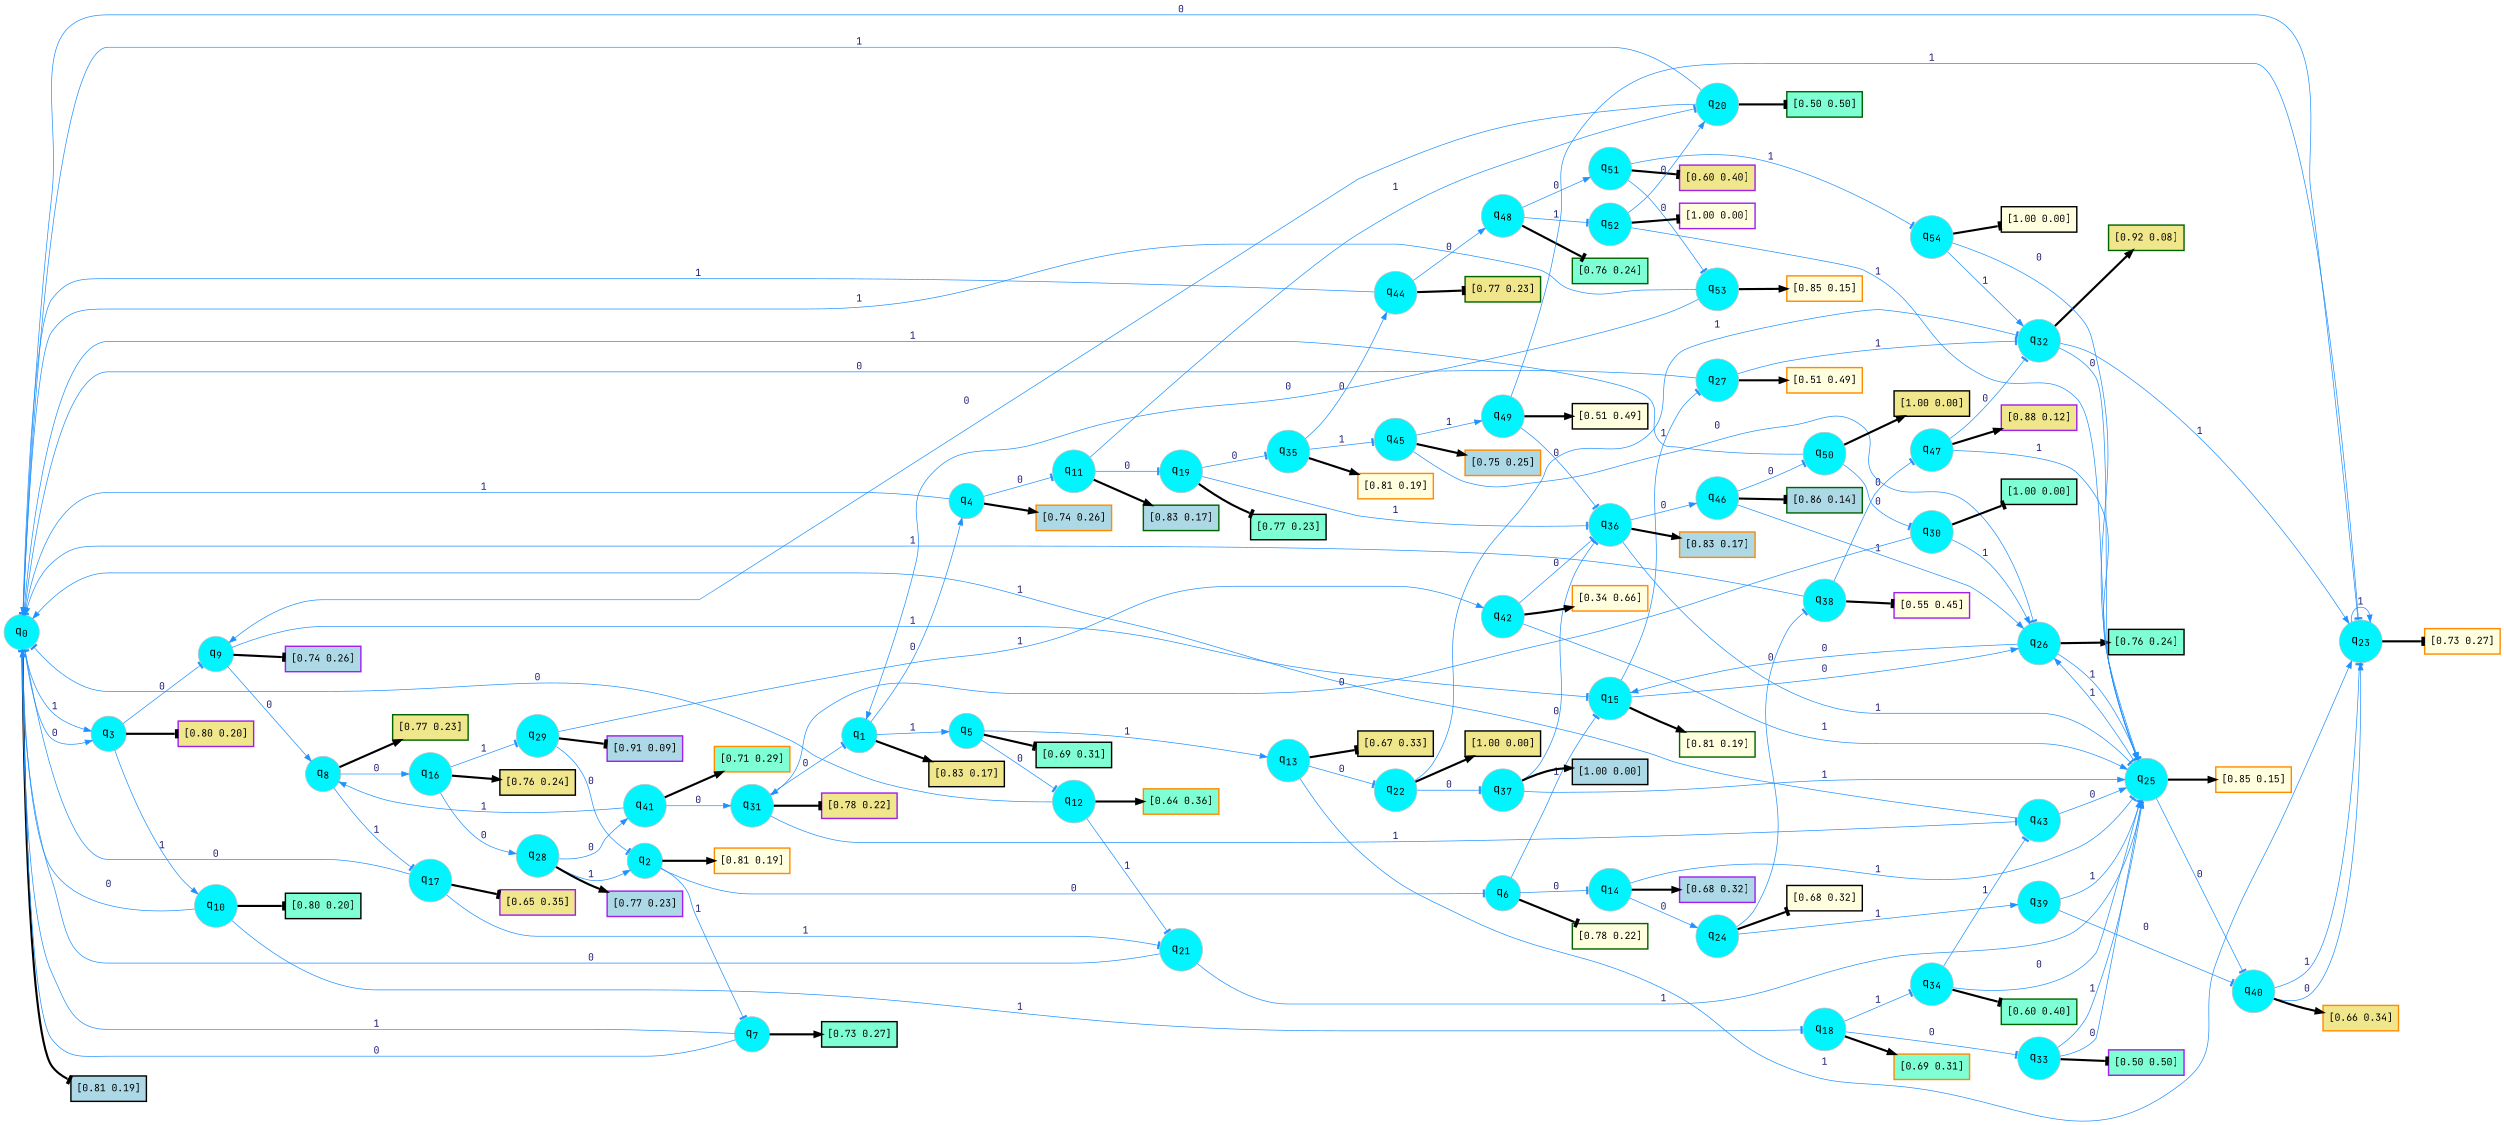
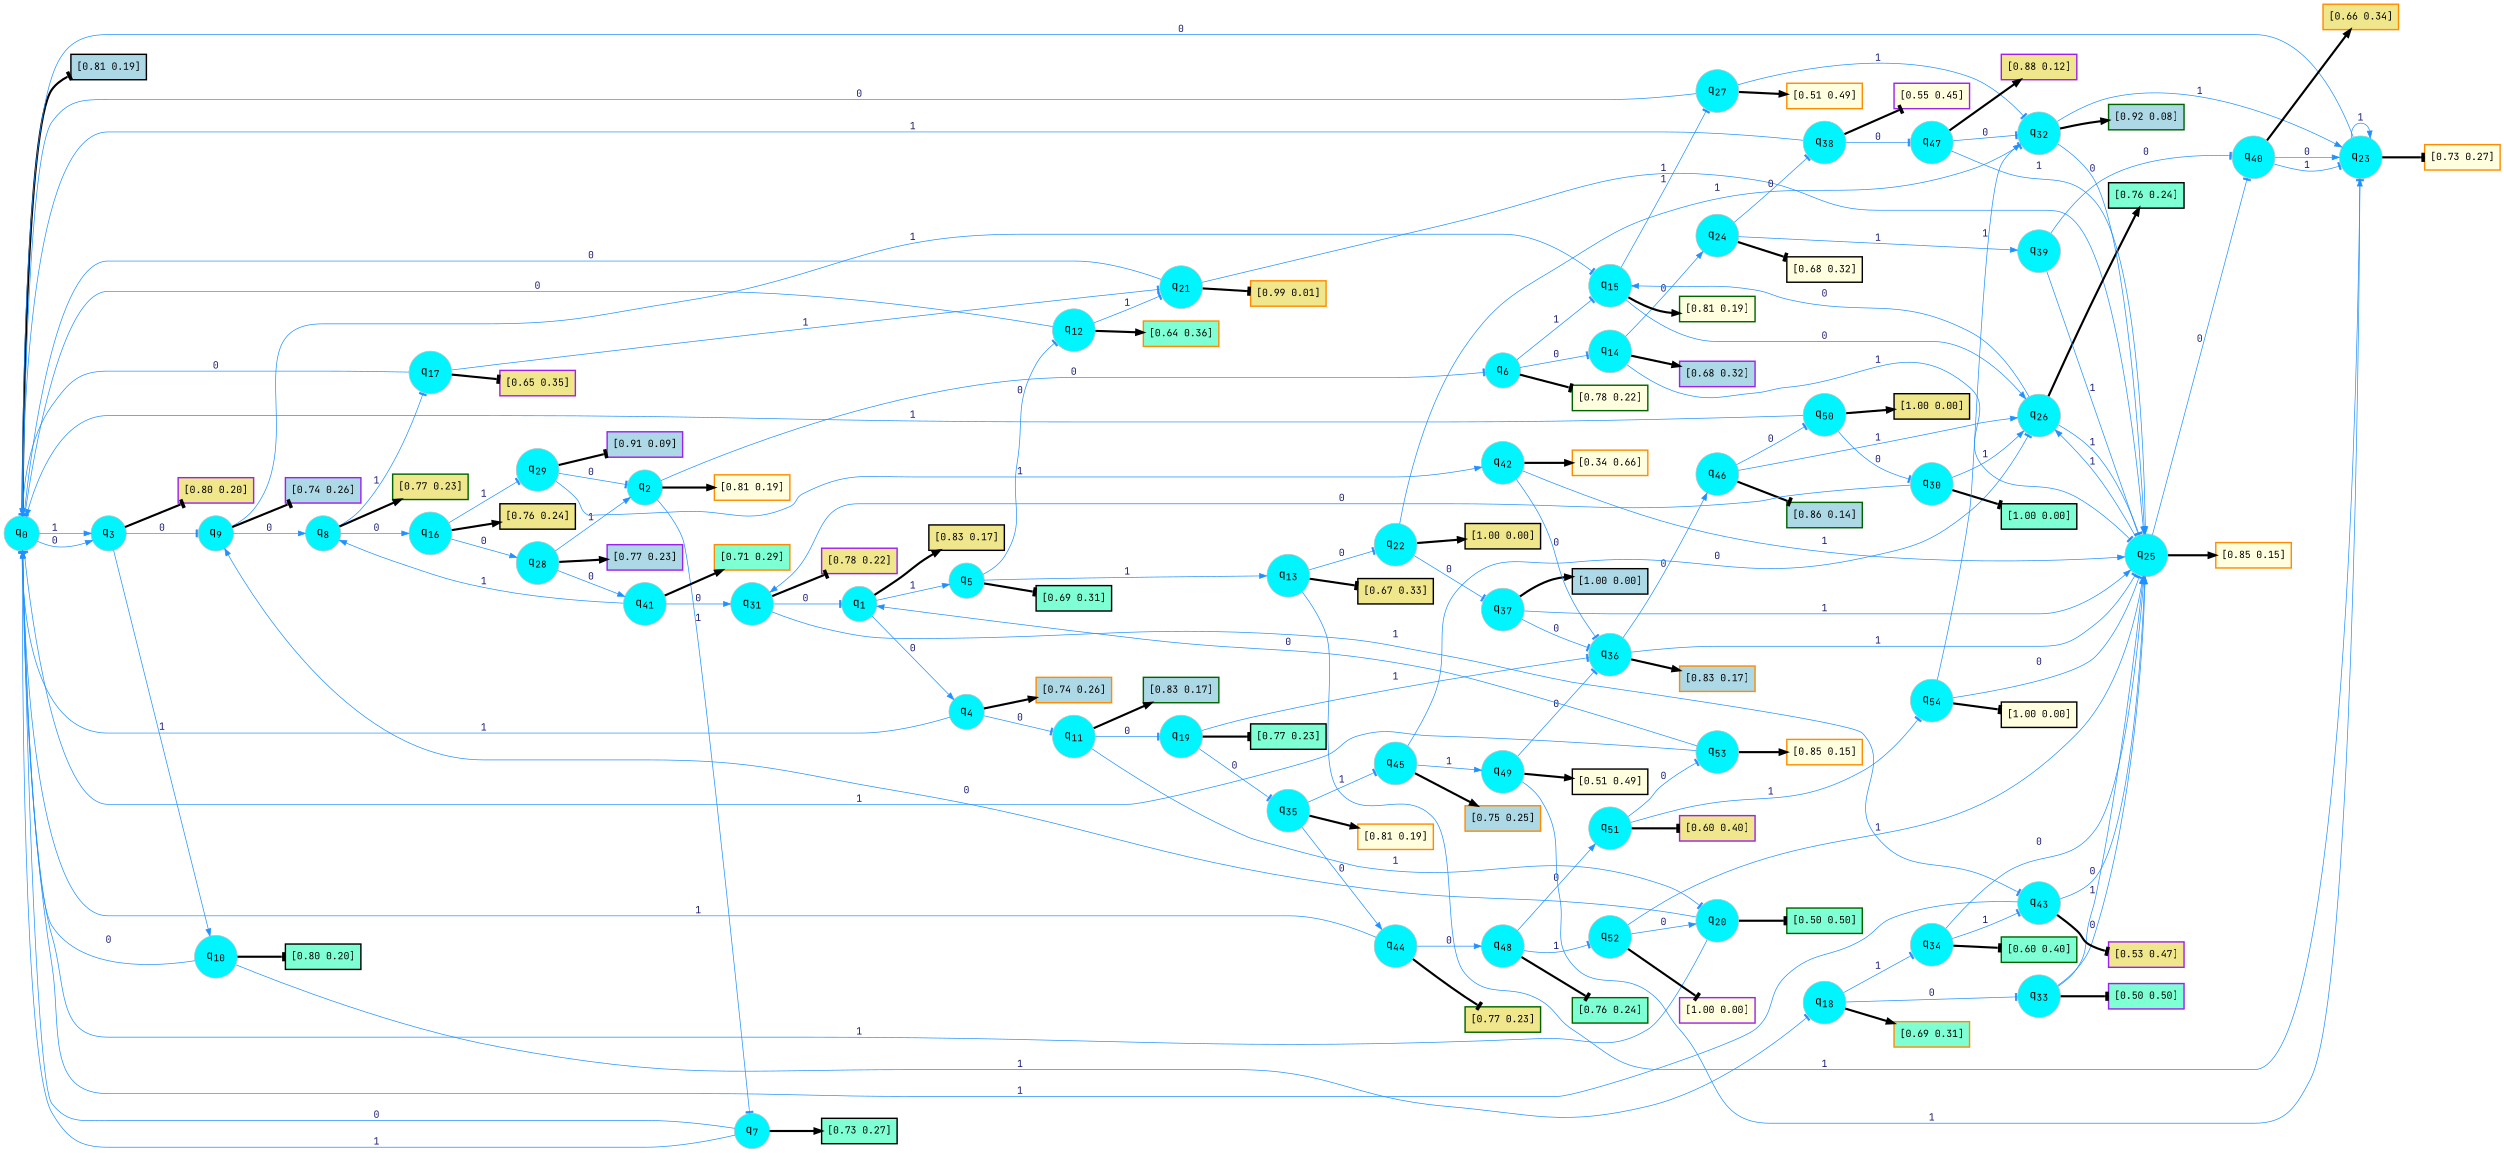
node "[0.92 0.08]": fillcolor khaki -> lightblue
node "[0.99 0.01]": added
node "[0.53 0.47]": added
